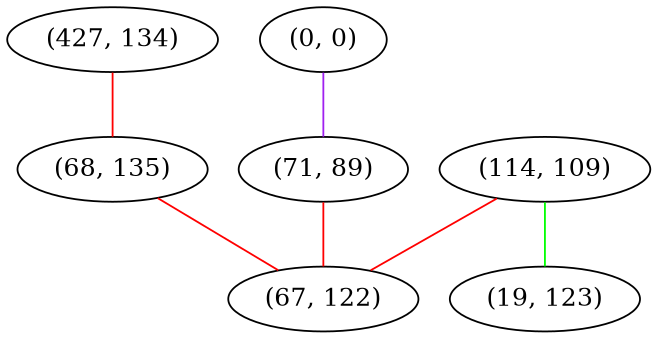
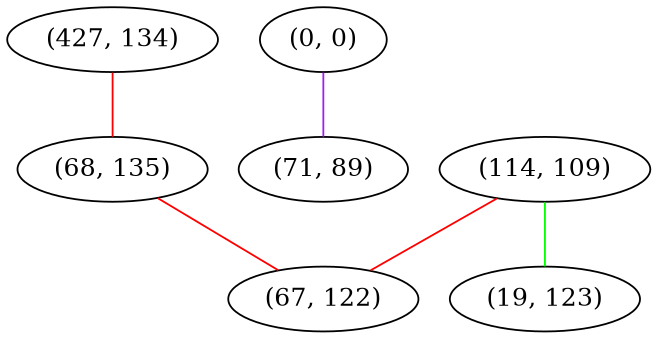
edge "(71, 89)" -- "(67, 122)": removed
